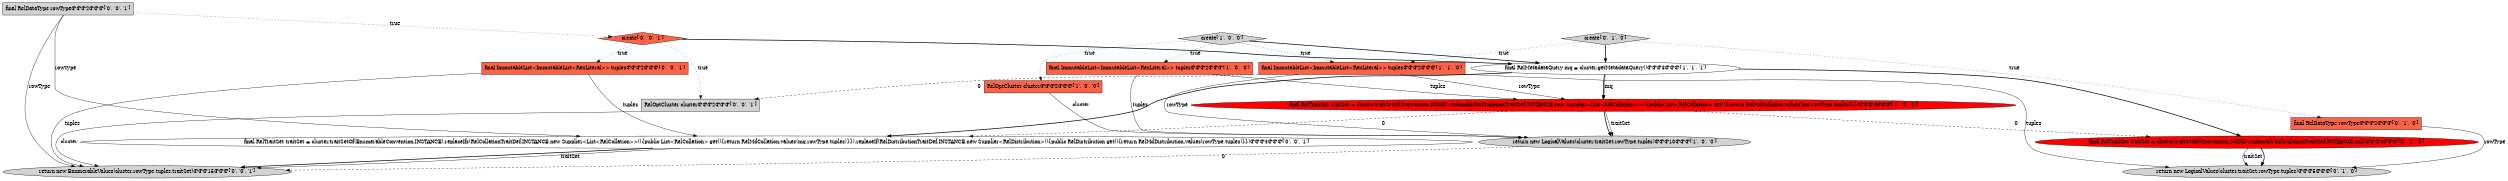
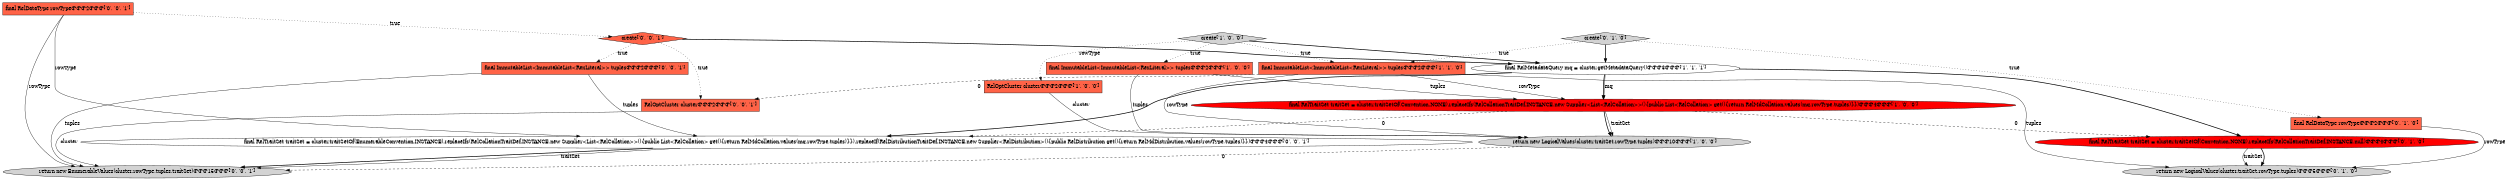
node "final RelDataType rowType@@@2@@@['0', '0', '1']": fillcolor lightgray -> tomato
edge "create['1', '0', '0']" -> "RelOptCluster cluster@@@2@@@['1', '0', '0']": label "true" -> "rowType"
node "RelOptCluster cluster@@@2@@@['0', '0', '1']": fillcolor lightgray -> tomato
